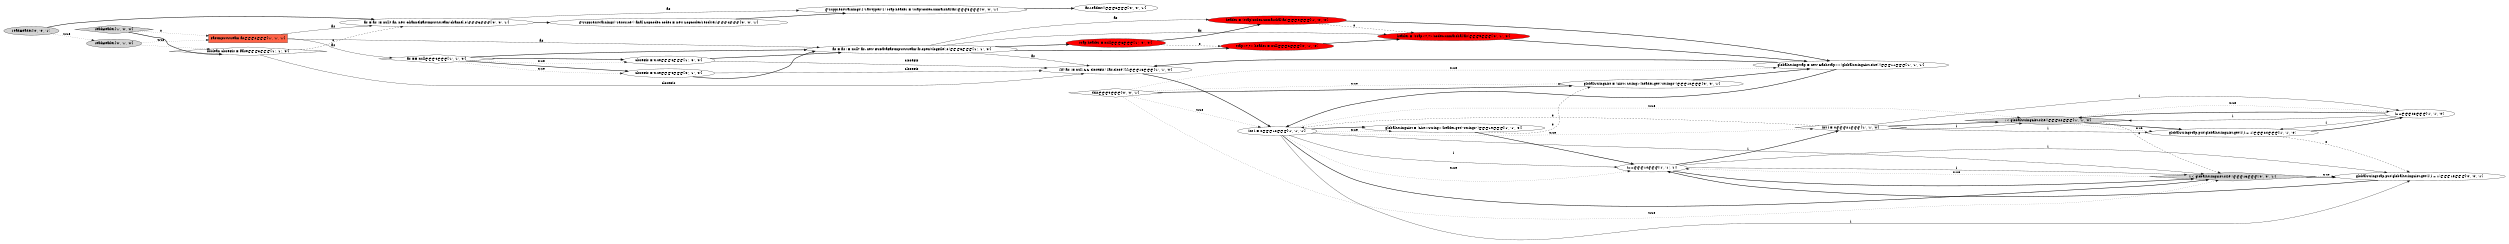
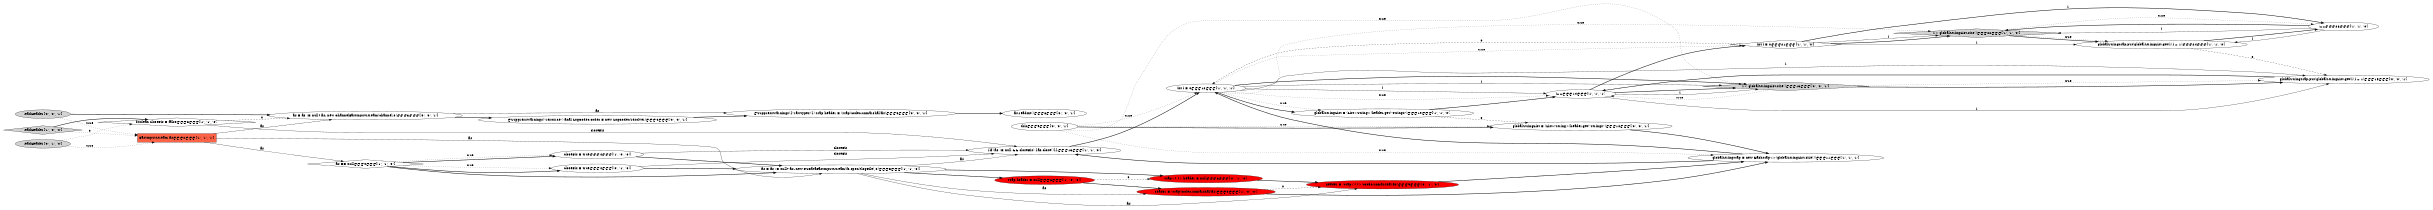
edge "readHeader['0', '0', '1']" -> "readHeader['0', '1', '0']": now "readHeader['0', '0', '1']" -> "FastInputStream fis@@@2@@@['1', '1', '1']"
node "this@@@9@@@['0', '0', '1']": shape diamond -> ellipse
edge "int i = 0@@@21@@@['1', '1', '0']" -> "i++@@@23@@@['1', '1', '0']": style solid -> bold
edge "i < globalStringList.size()@@@22@@@['1', '1', '0']" -> "i < globalStringList.size()@@@13@@@['0', '0', '1']": removed, label "0"
